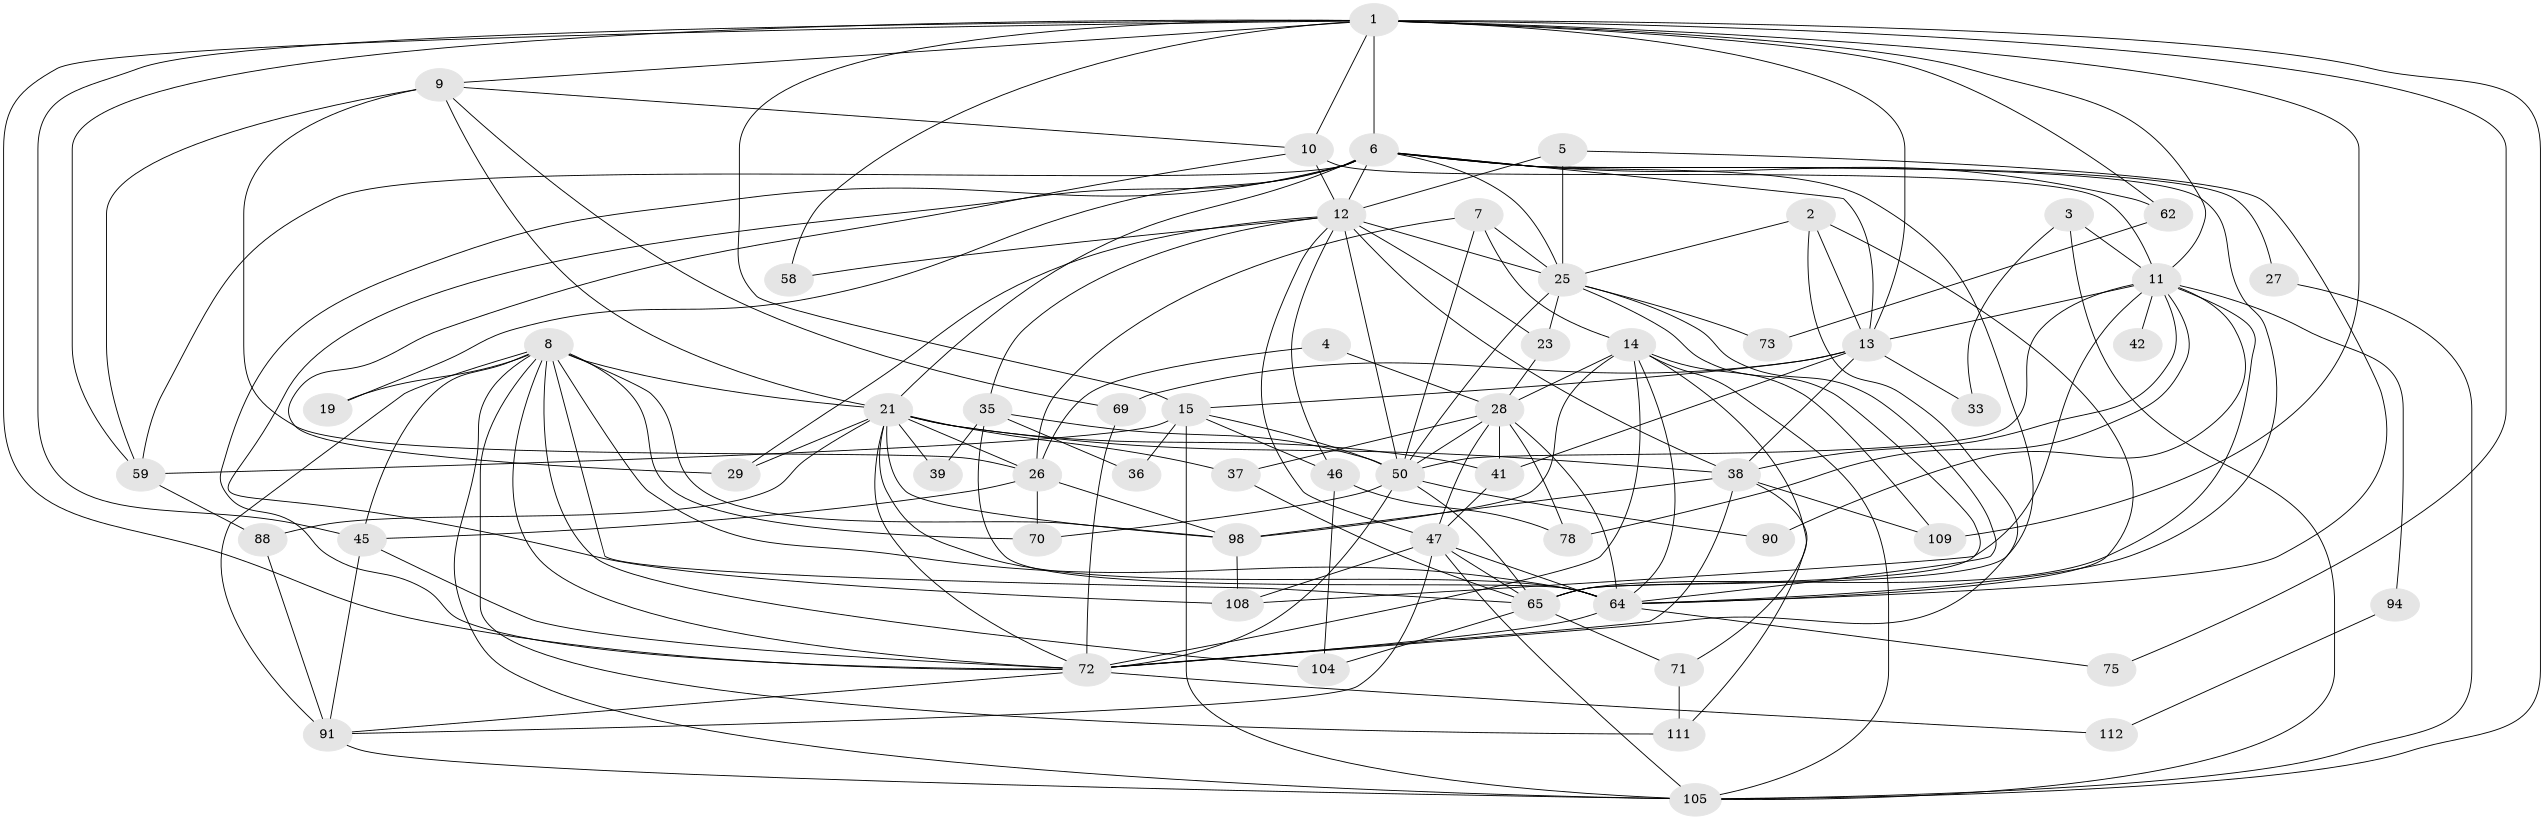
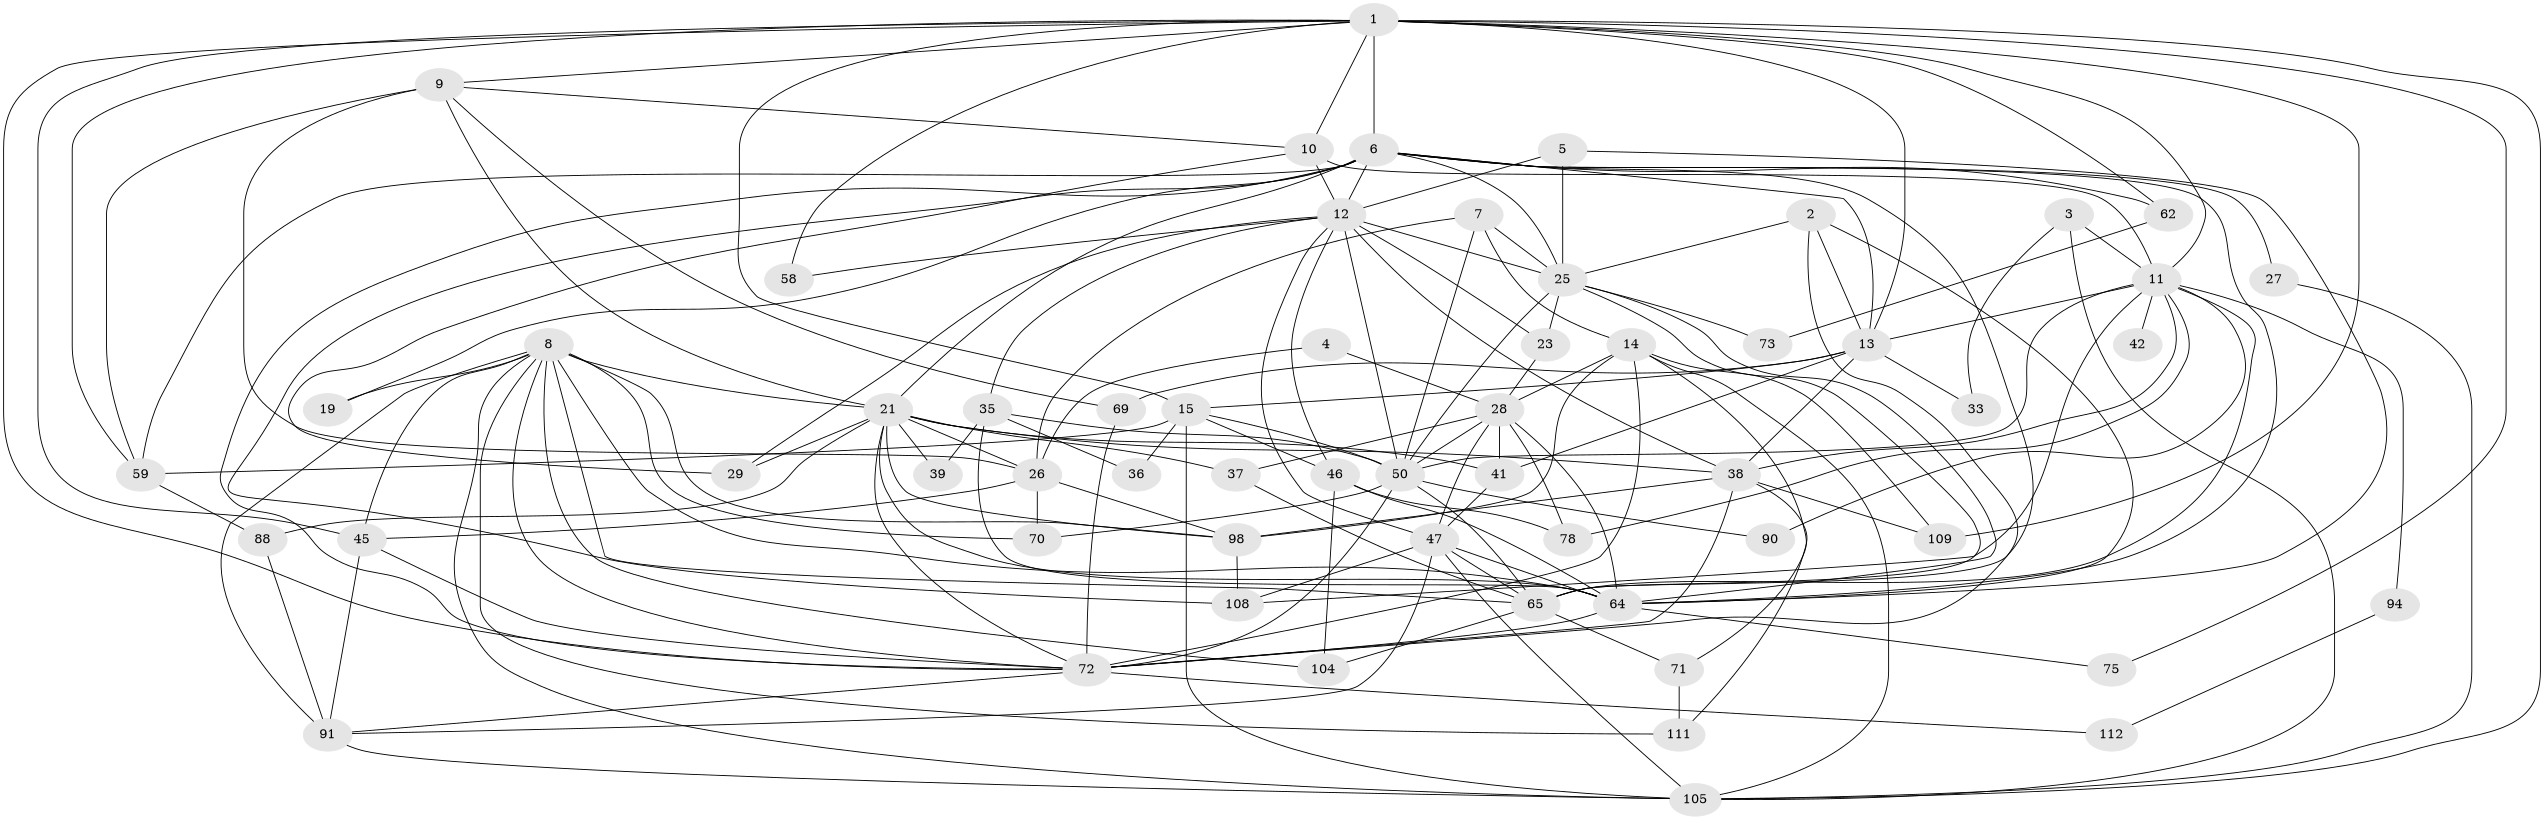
edge "14" -- "64": now "46" -- "64"
